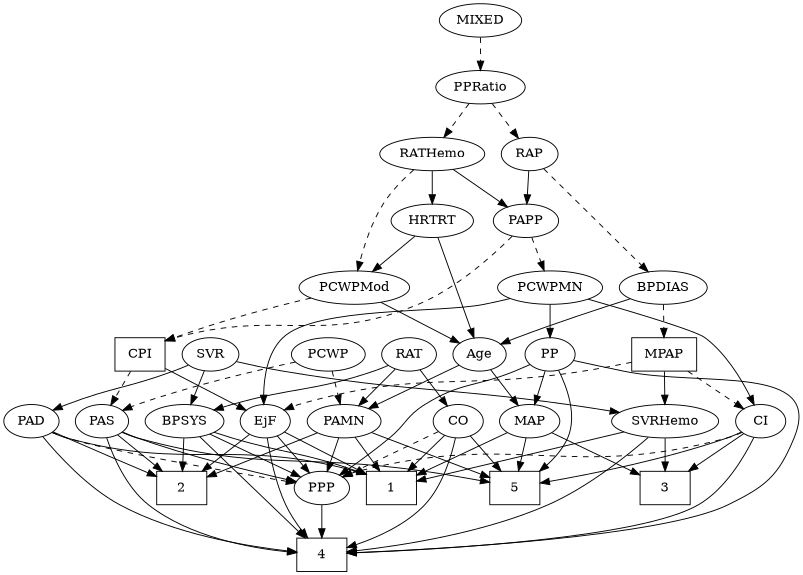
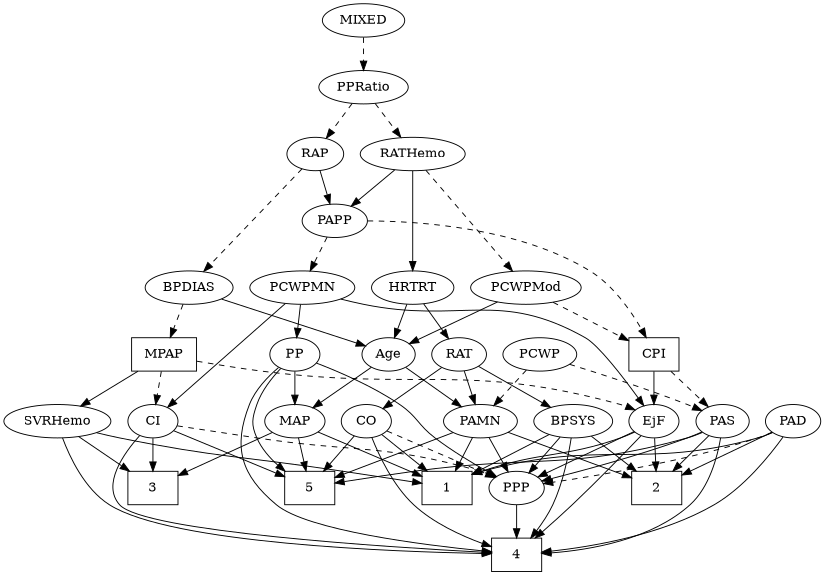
edge "HRTRT" -> "PCWPMod": now "HRTRT" -> "RAT"
node "SVR": removed
